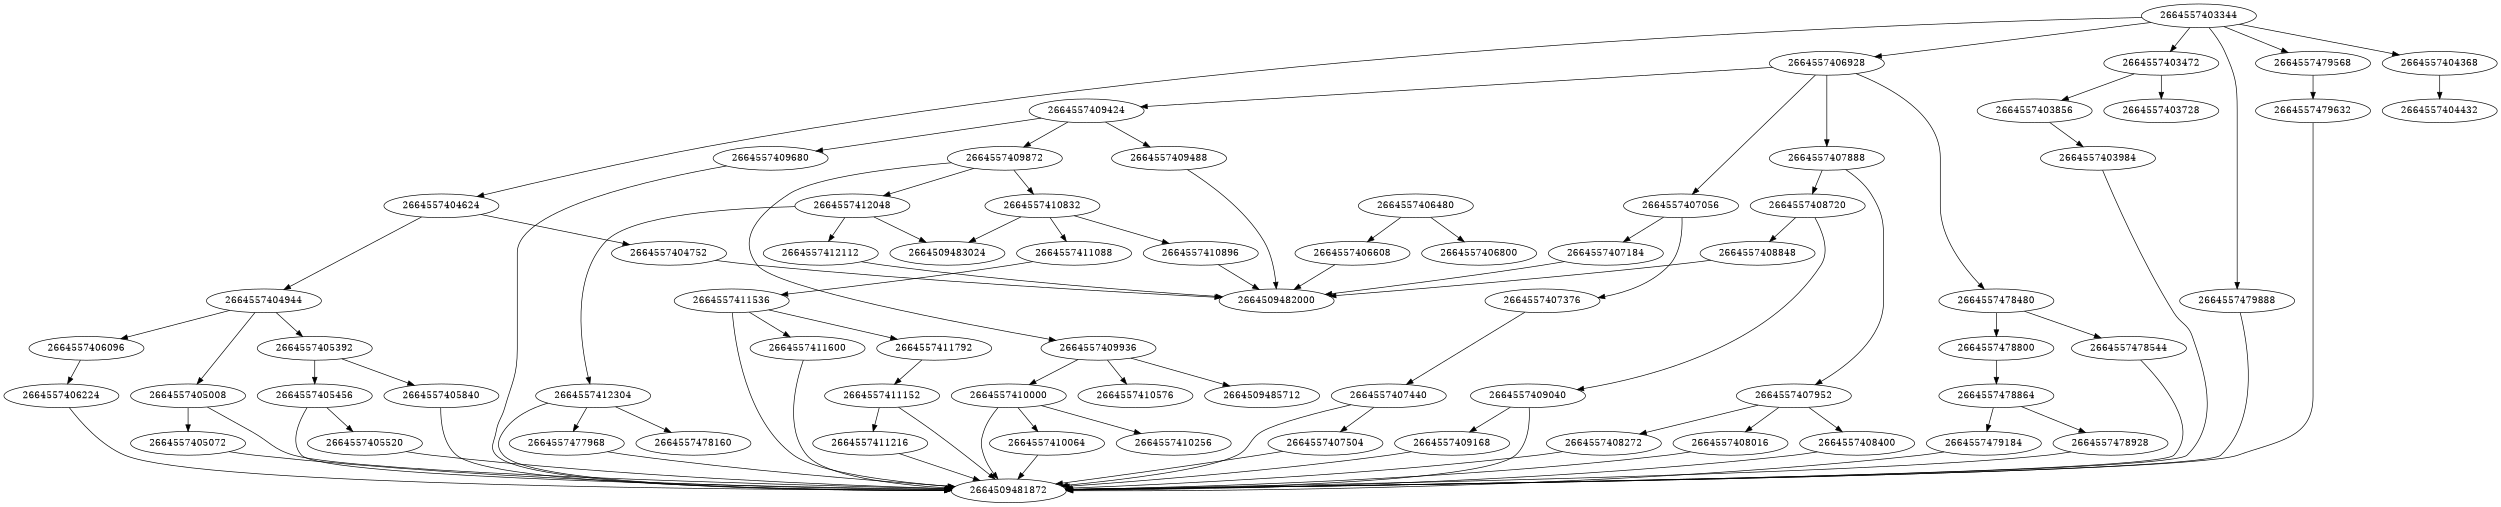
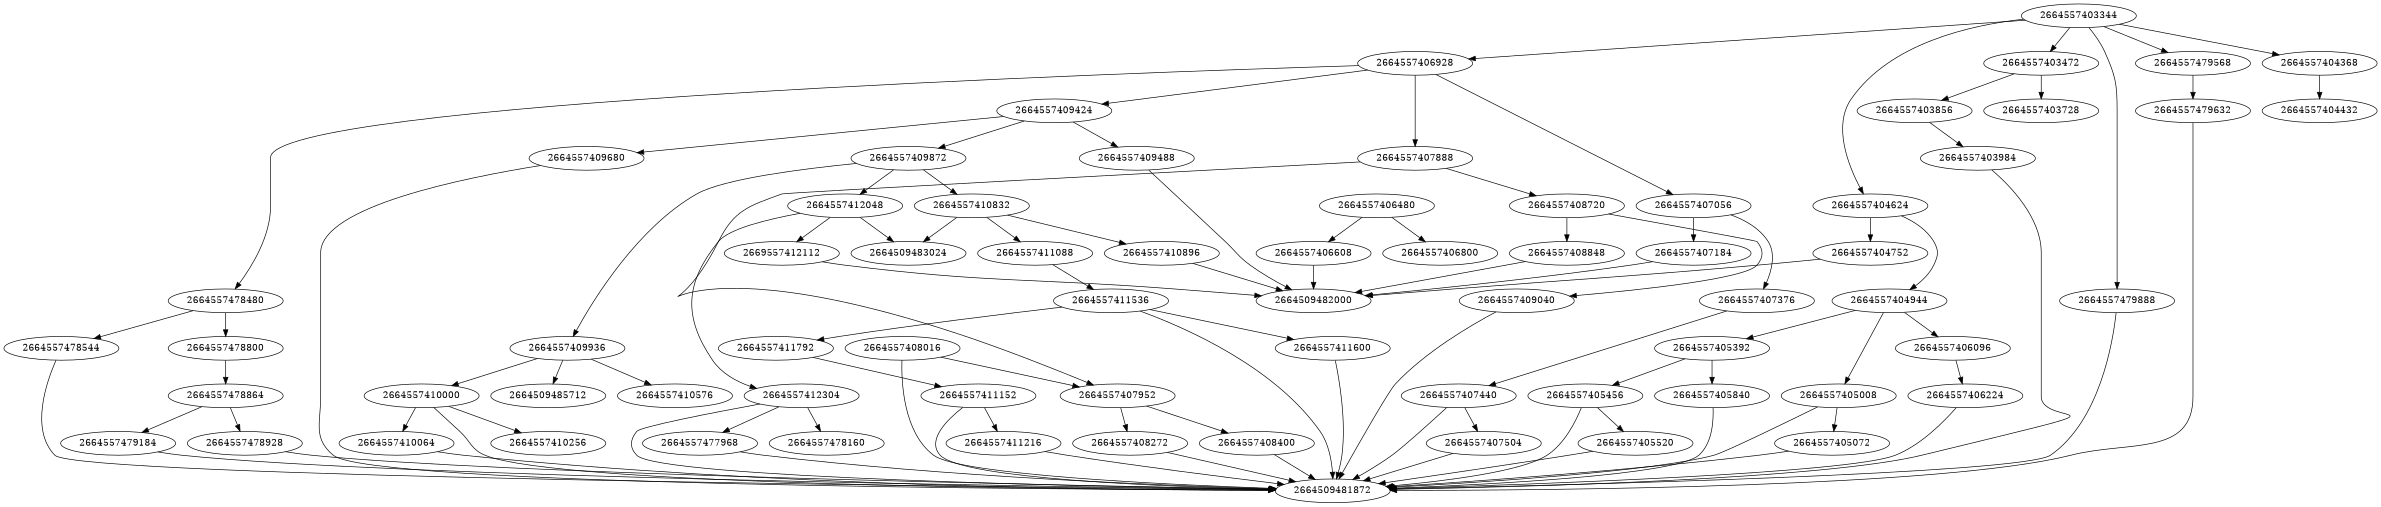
node "2664557412112": label "2664557412112" -> "2669557412112"
edge "2664557407952" -> "2664557408016": reversed
node "2664557409168": removed
